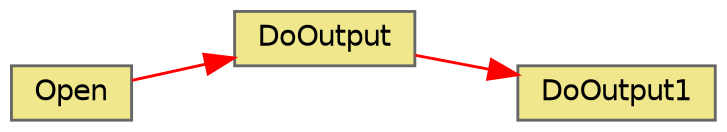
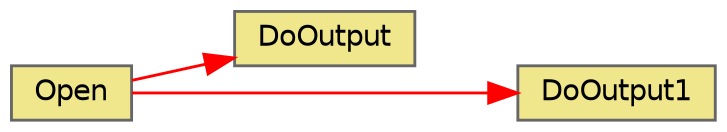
edge "DoOutput" -> "DoOutput1": now "Open" -> "DoOutput1"
